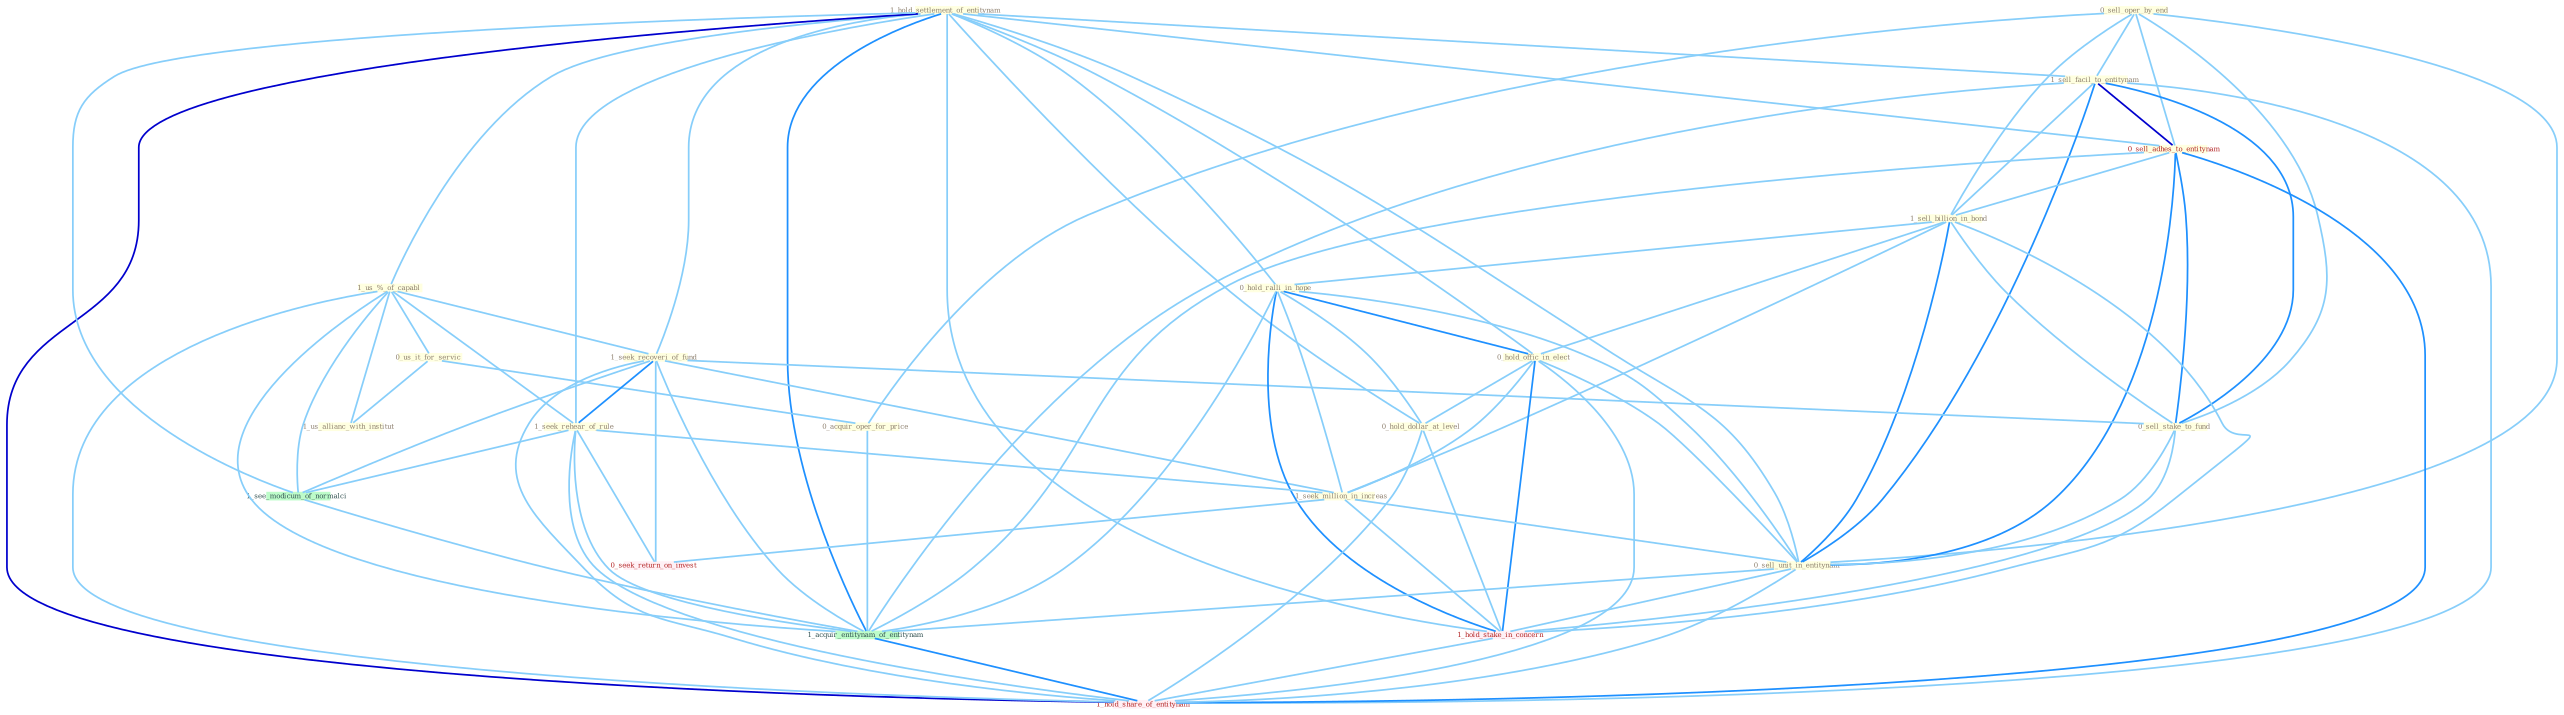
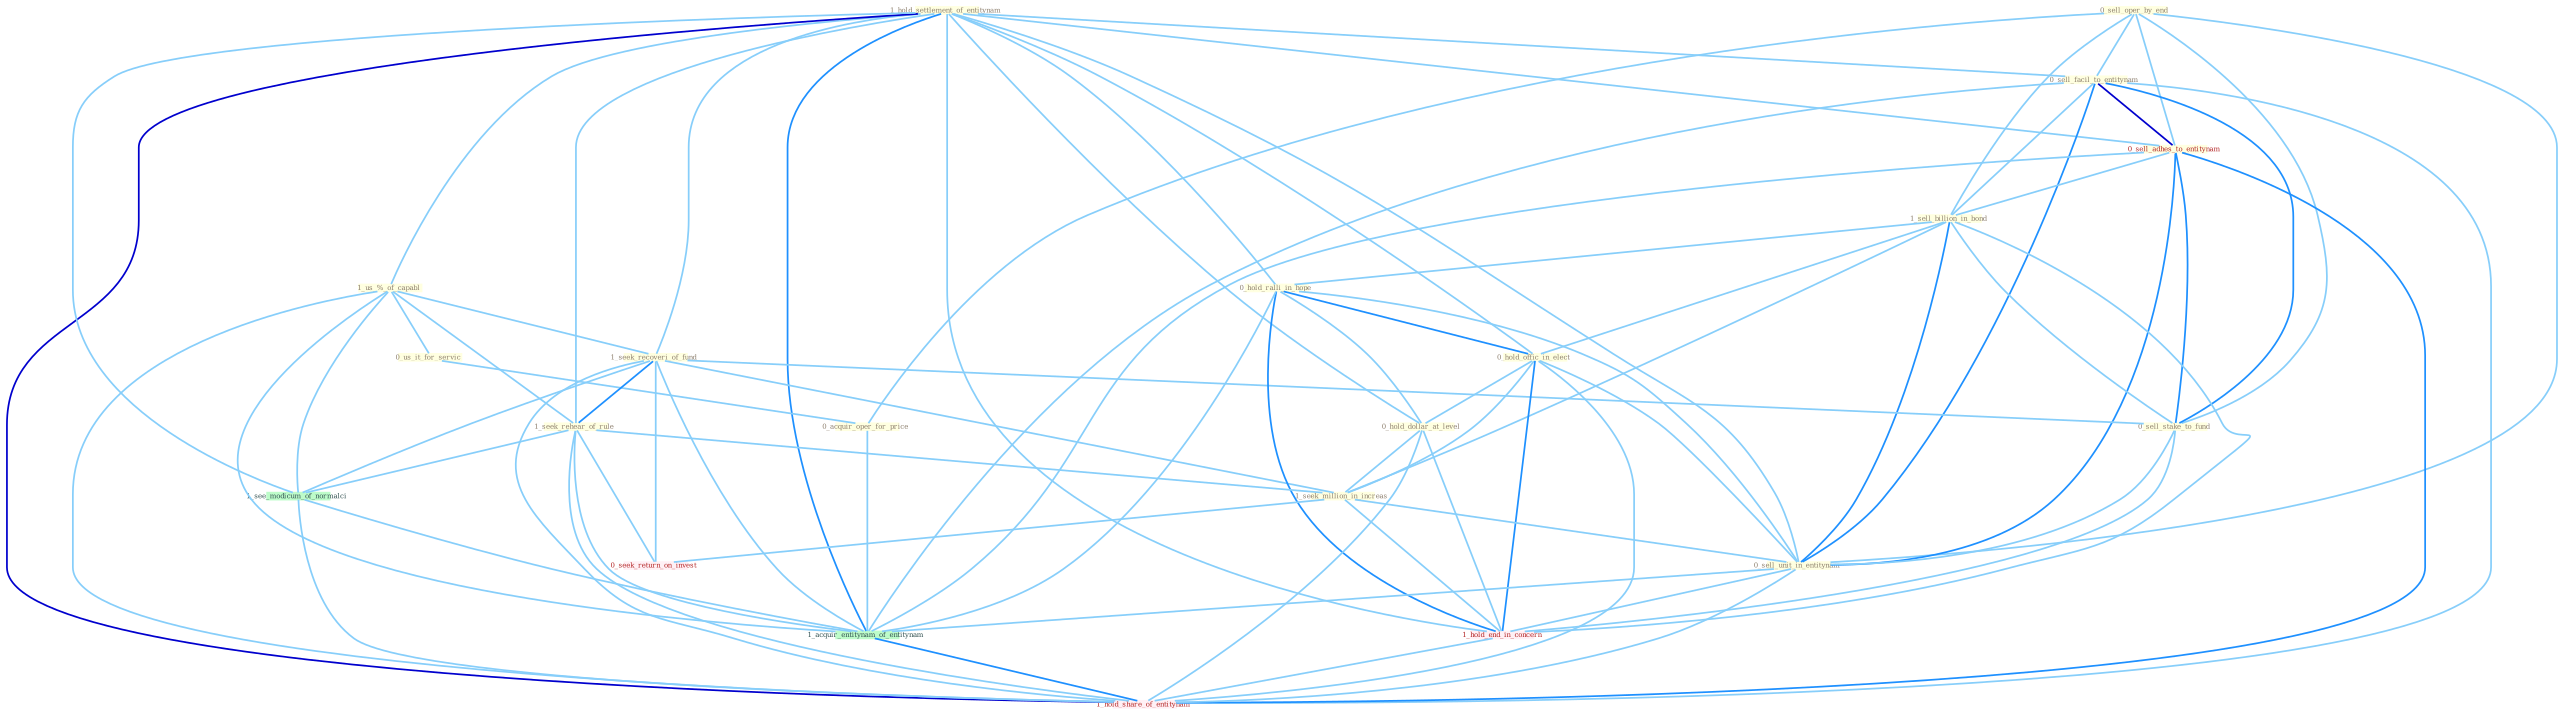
node "1_sell_facil_to_entitynam": label "1_sell_facil_to_entitynam" -> "0_sell_facil_to_entitynam"
edge "0_hold_ralli_in_hope" -- "1_seek_million_in_increas": now "0_hold_dollar_at_level" -- "1_seek_million_in_increas"
node "1_us_allianc_with_institut": removed
node "1_hold_stake_in_concern": label "1_hold_stake_in_concern" -> "1_hold_end_in_concern"
edge "1_see_modicum_of_normalci" -- "1_hold_share_of_entitynam": added
